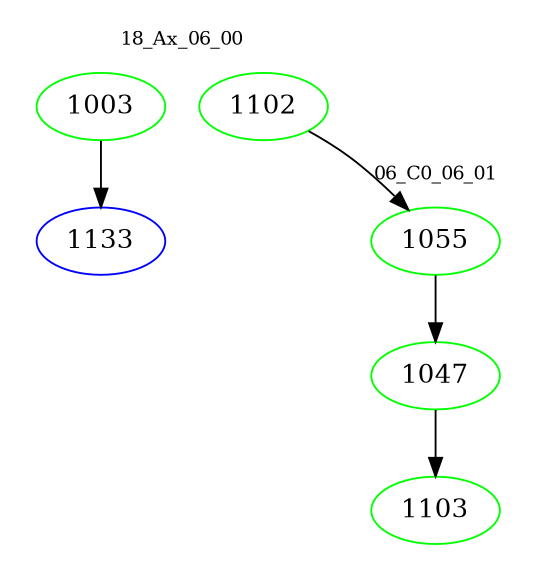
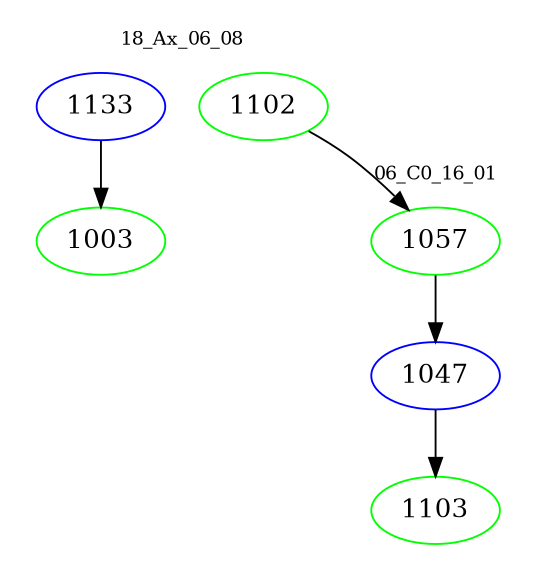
cluster "18_Ax_06_00": label "18_Ax_06_00" -> "18_Ax_06_08"
edge "1003" -> "1133": reversed
cluster "06_C0_06_01": label "06_C0_06_01" -> "06_C0_16_01"
node "1055": label "1055" -> "1057"
node "1047": color green -> blue
